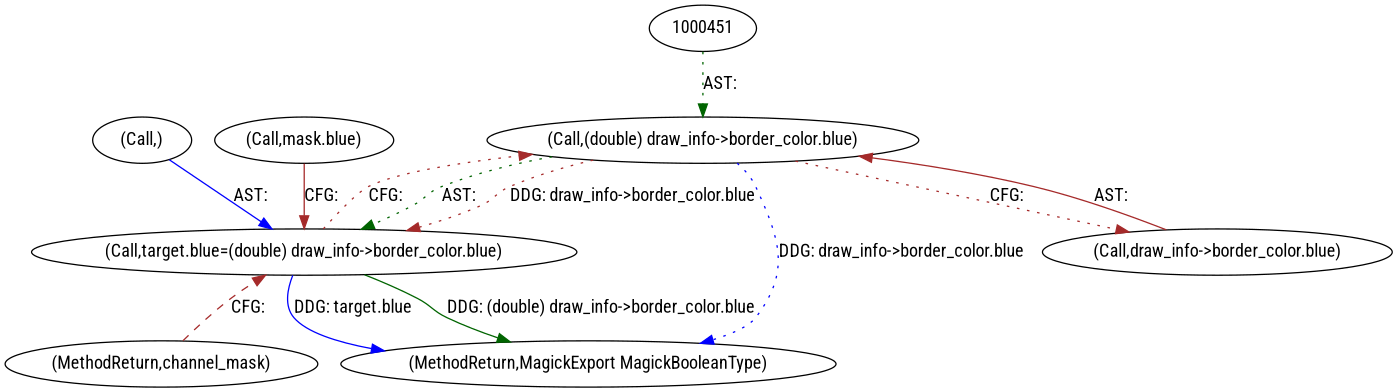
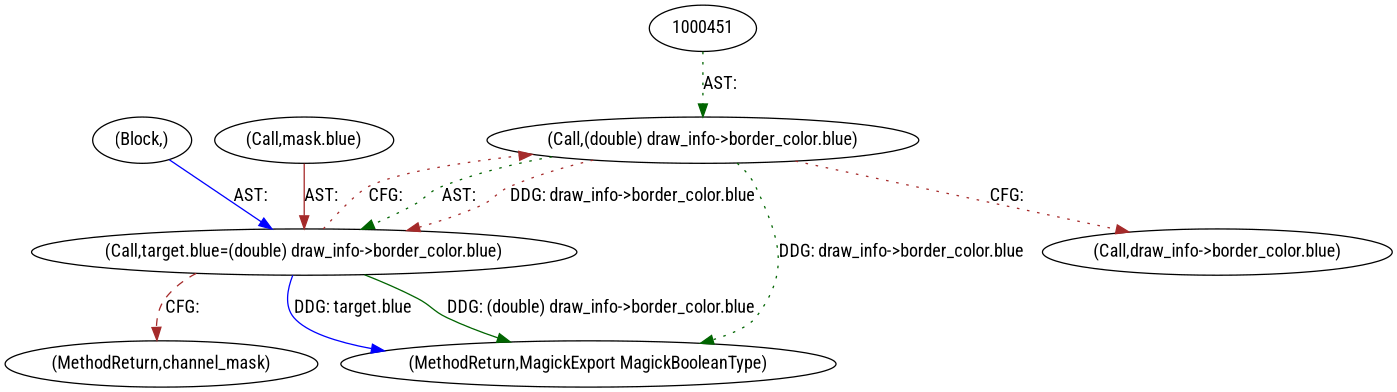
node "(Call,)": label "(Call,)" -> "(Block,)"
edge "(Call,draw_info->border_color.blue)" -> "(Call,(double) draw_info->border_color.blue)": removed, label "AST:"
edge "(Call,mask.blue)" -> "(Call,target.blue=(double) draw_info->border_color.blue)": label "CFG: " -> "AST: "
edge "(Call,(double) draw_info->border_color.blue)" -> "(MethodReturn,MagickExport MagickBooleanType)": color blue -> darkgreen
edge "(MethodReturn,channel_mask)" -> "(Call,target.blue=(double) draw_info->border_color.blue)": reversed
